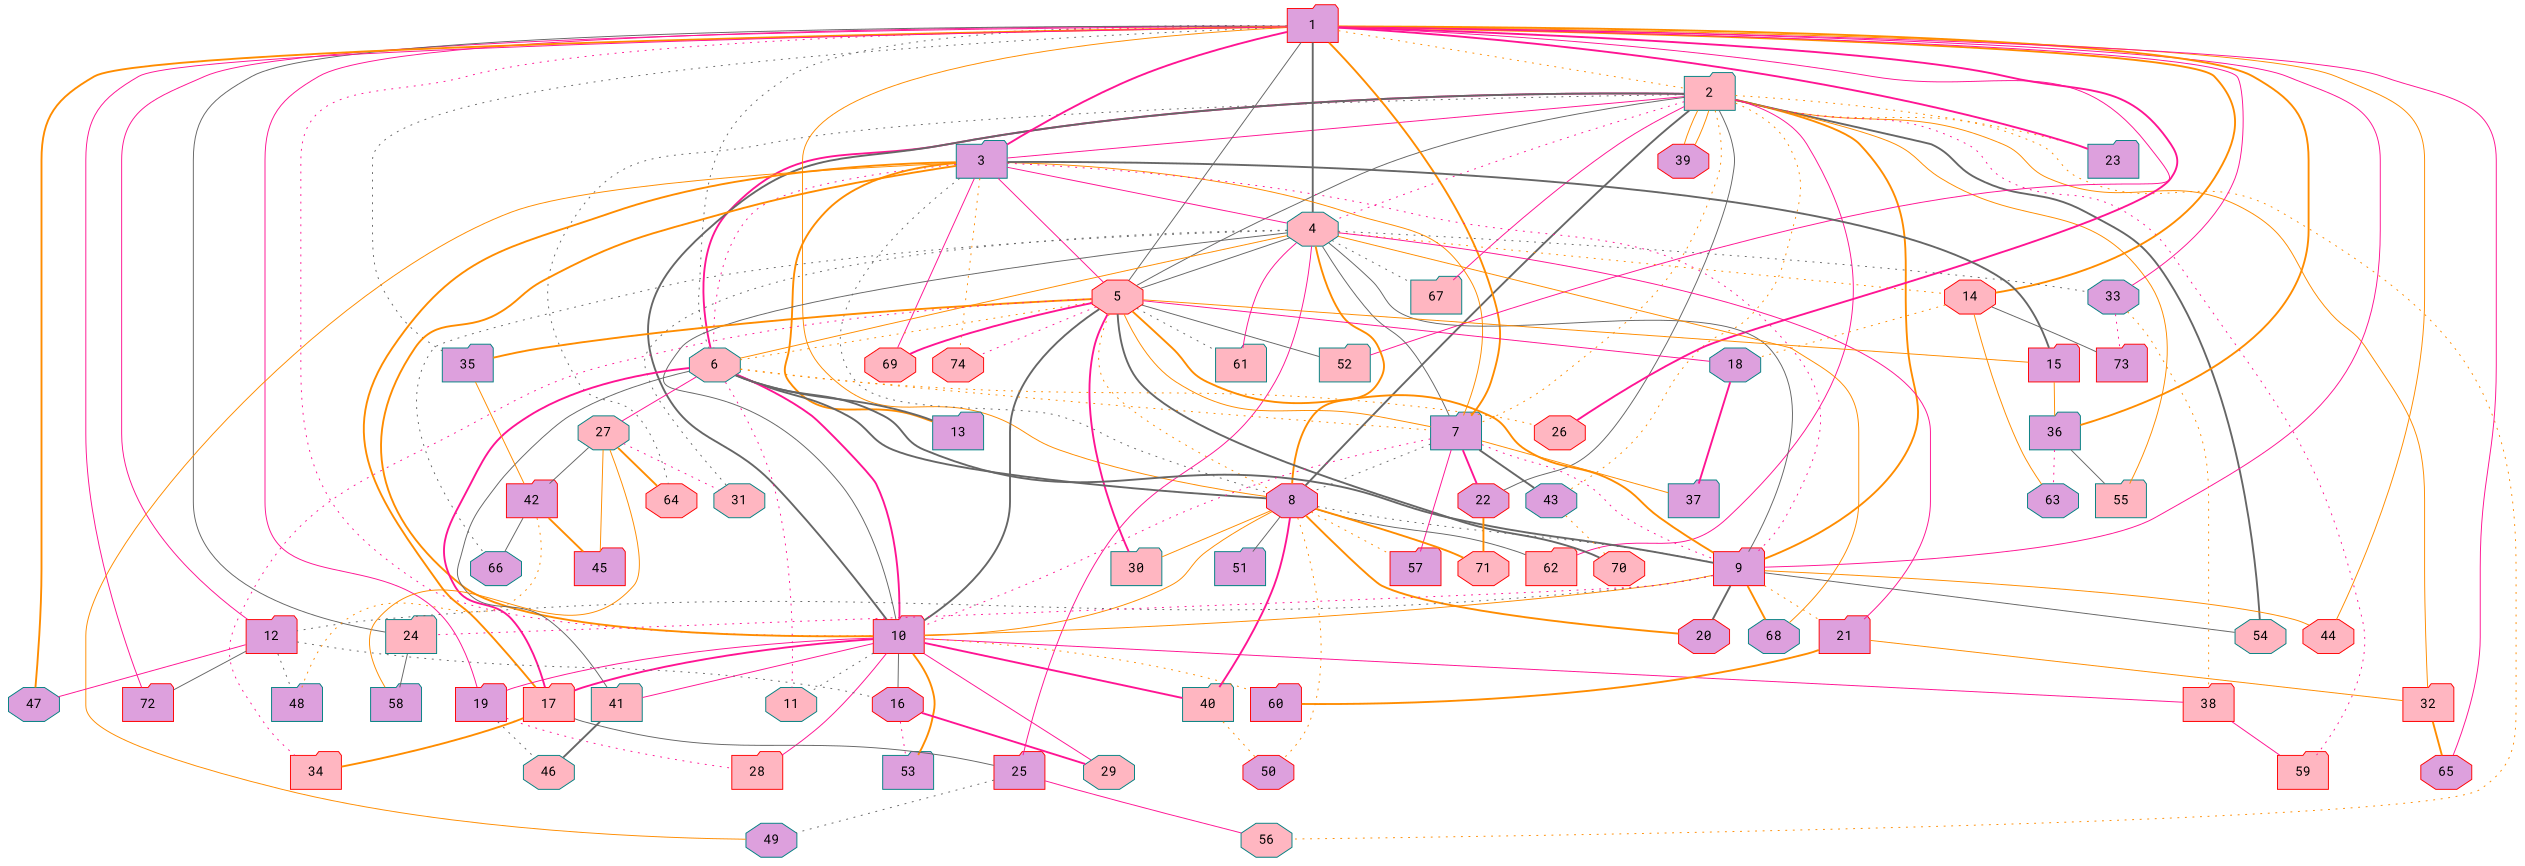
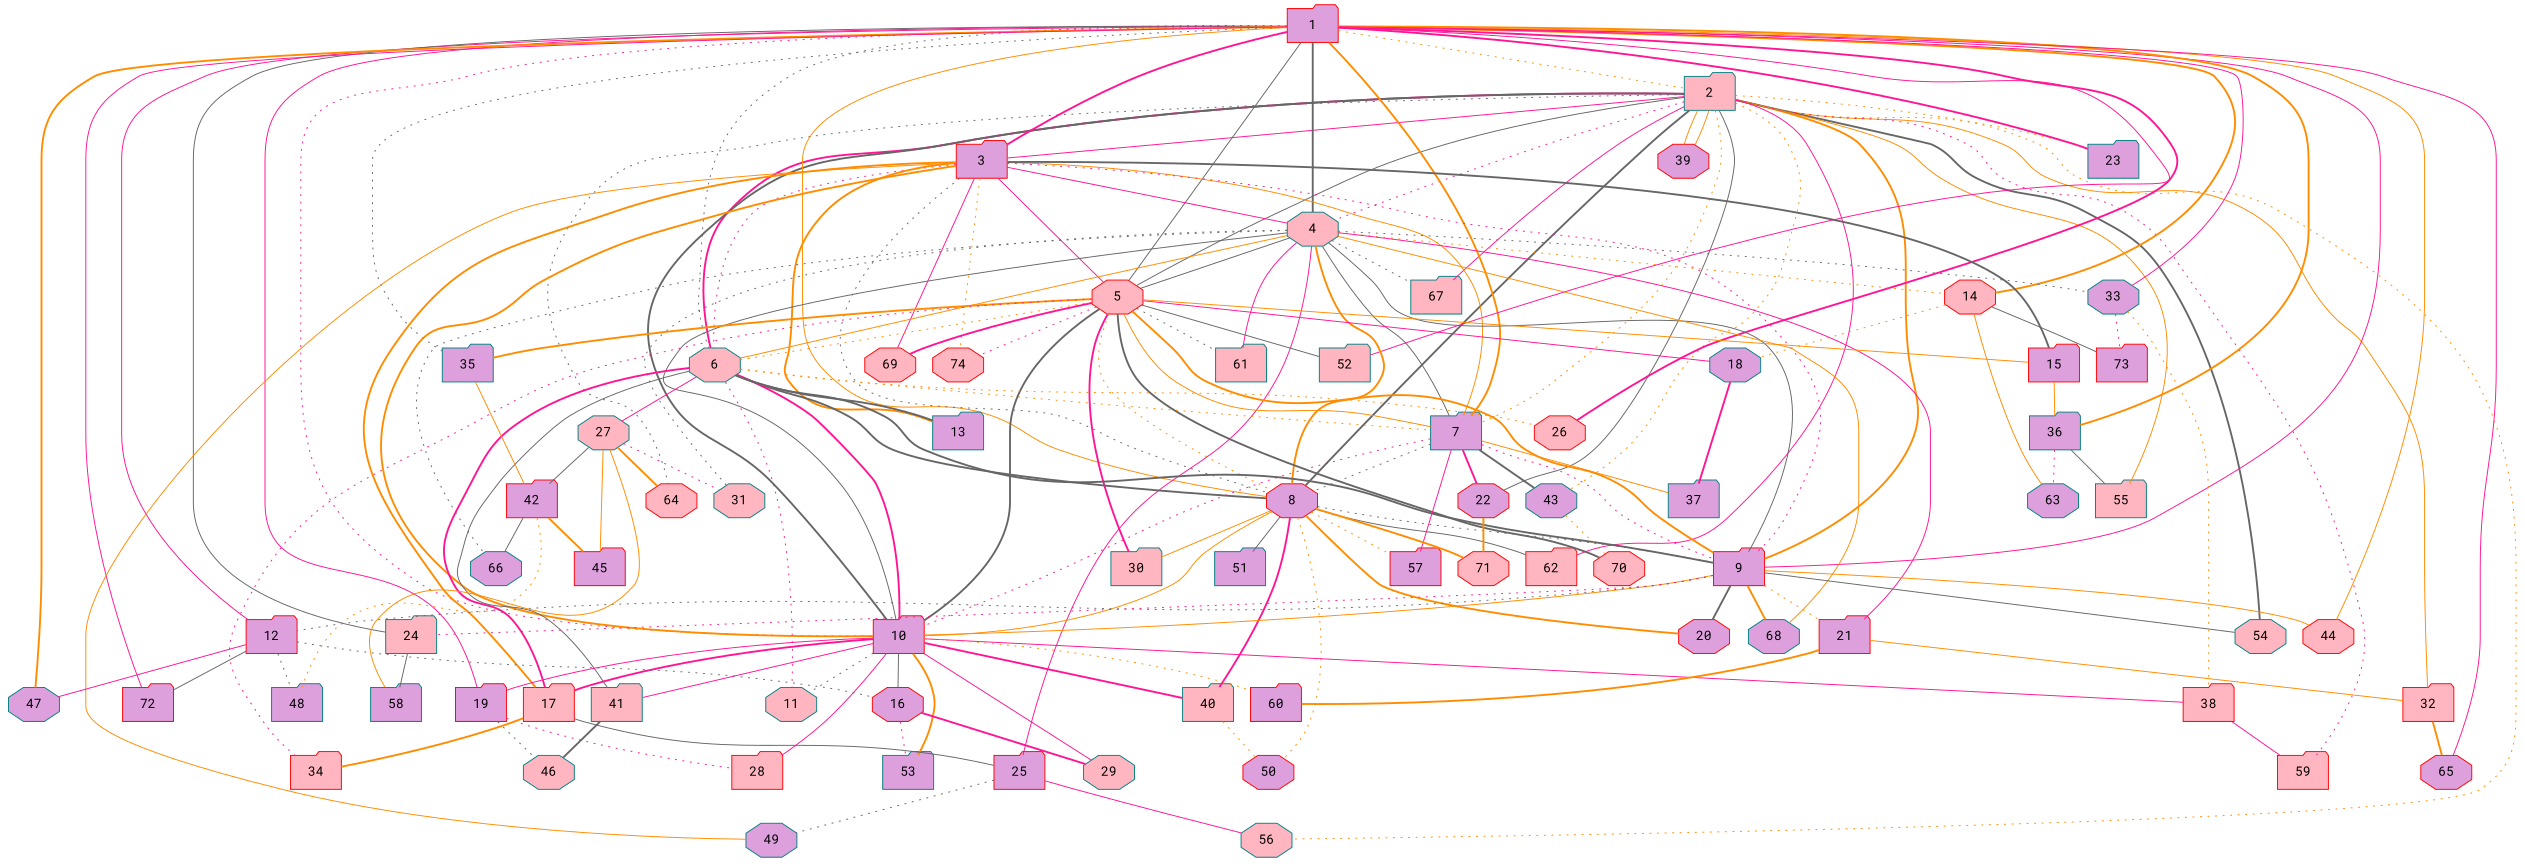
node "3": color teal -> red
